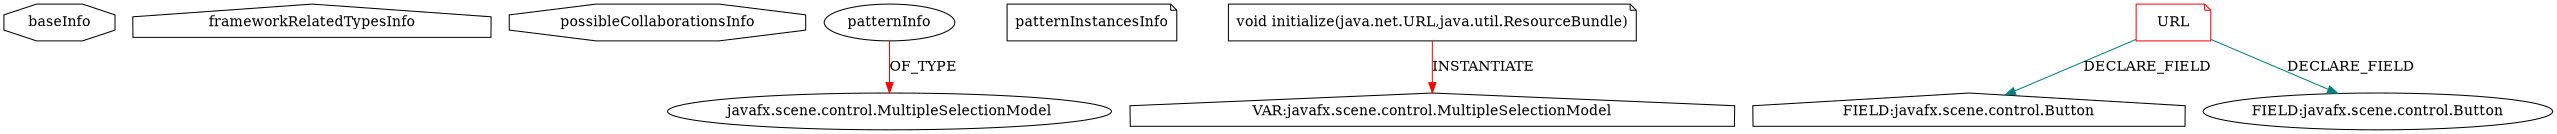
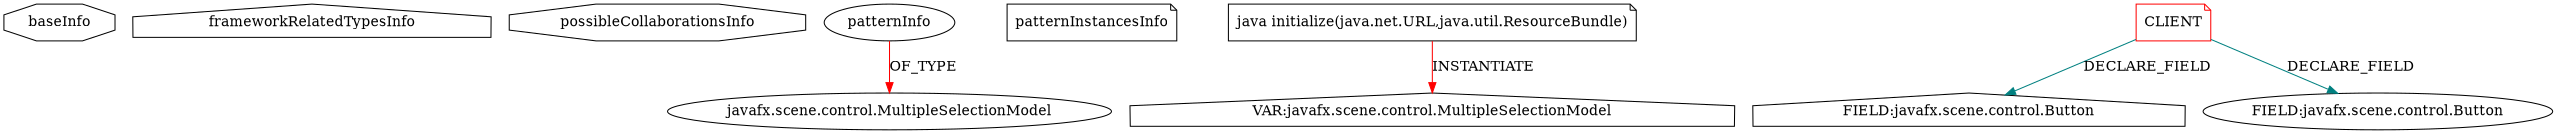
node "void initialize(java.net.URL,java.util.ResourceBundle)": label "void initialize(java.net.URL,java.util.ResourceBundle)" -> "java initialize(java.net.URL,java.util.ResourceBundle)"
node "URL": label "URL" -> "CLIENT"
